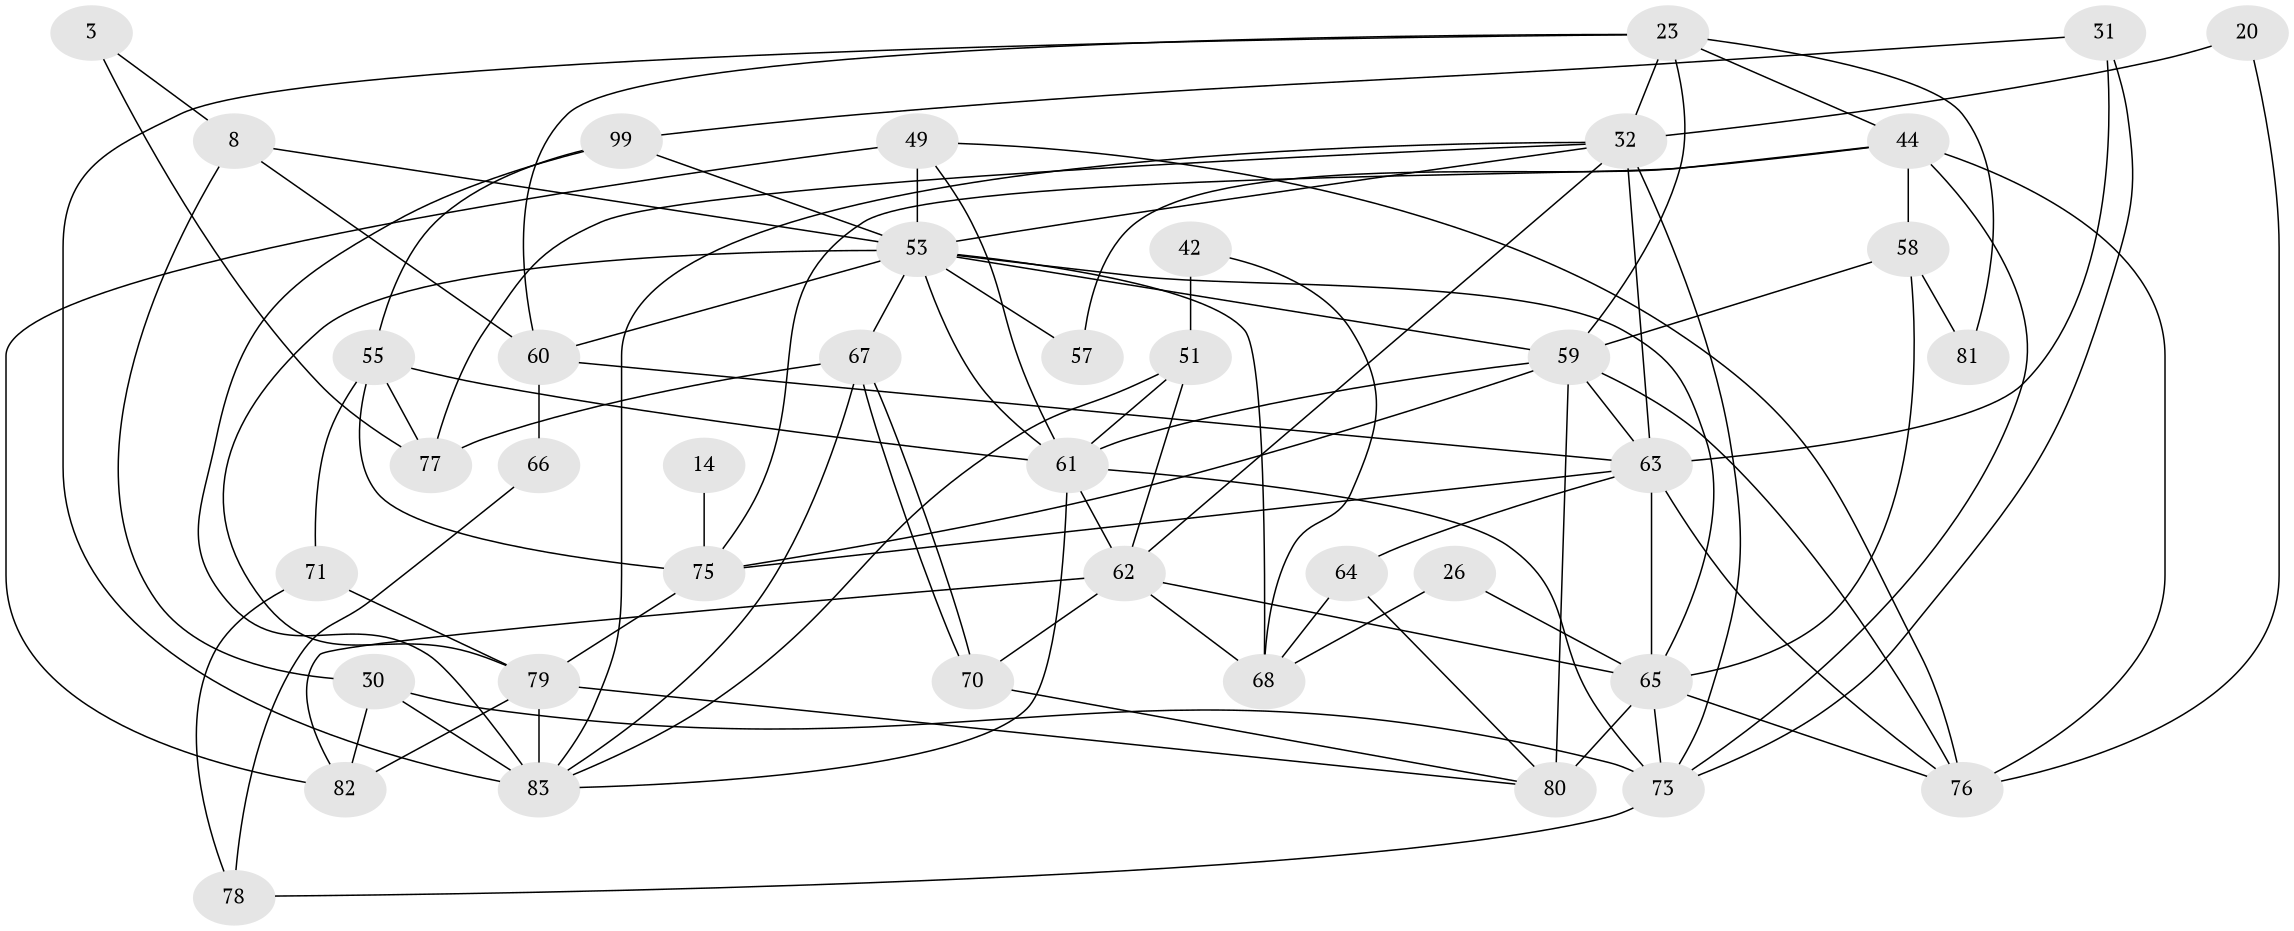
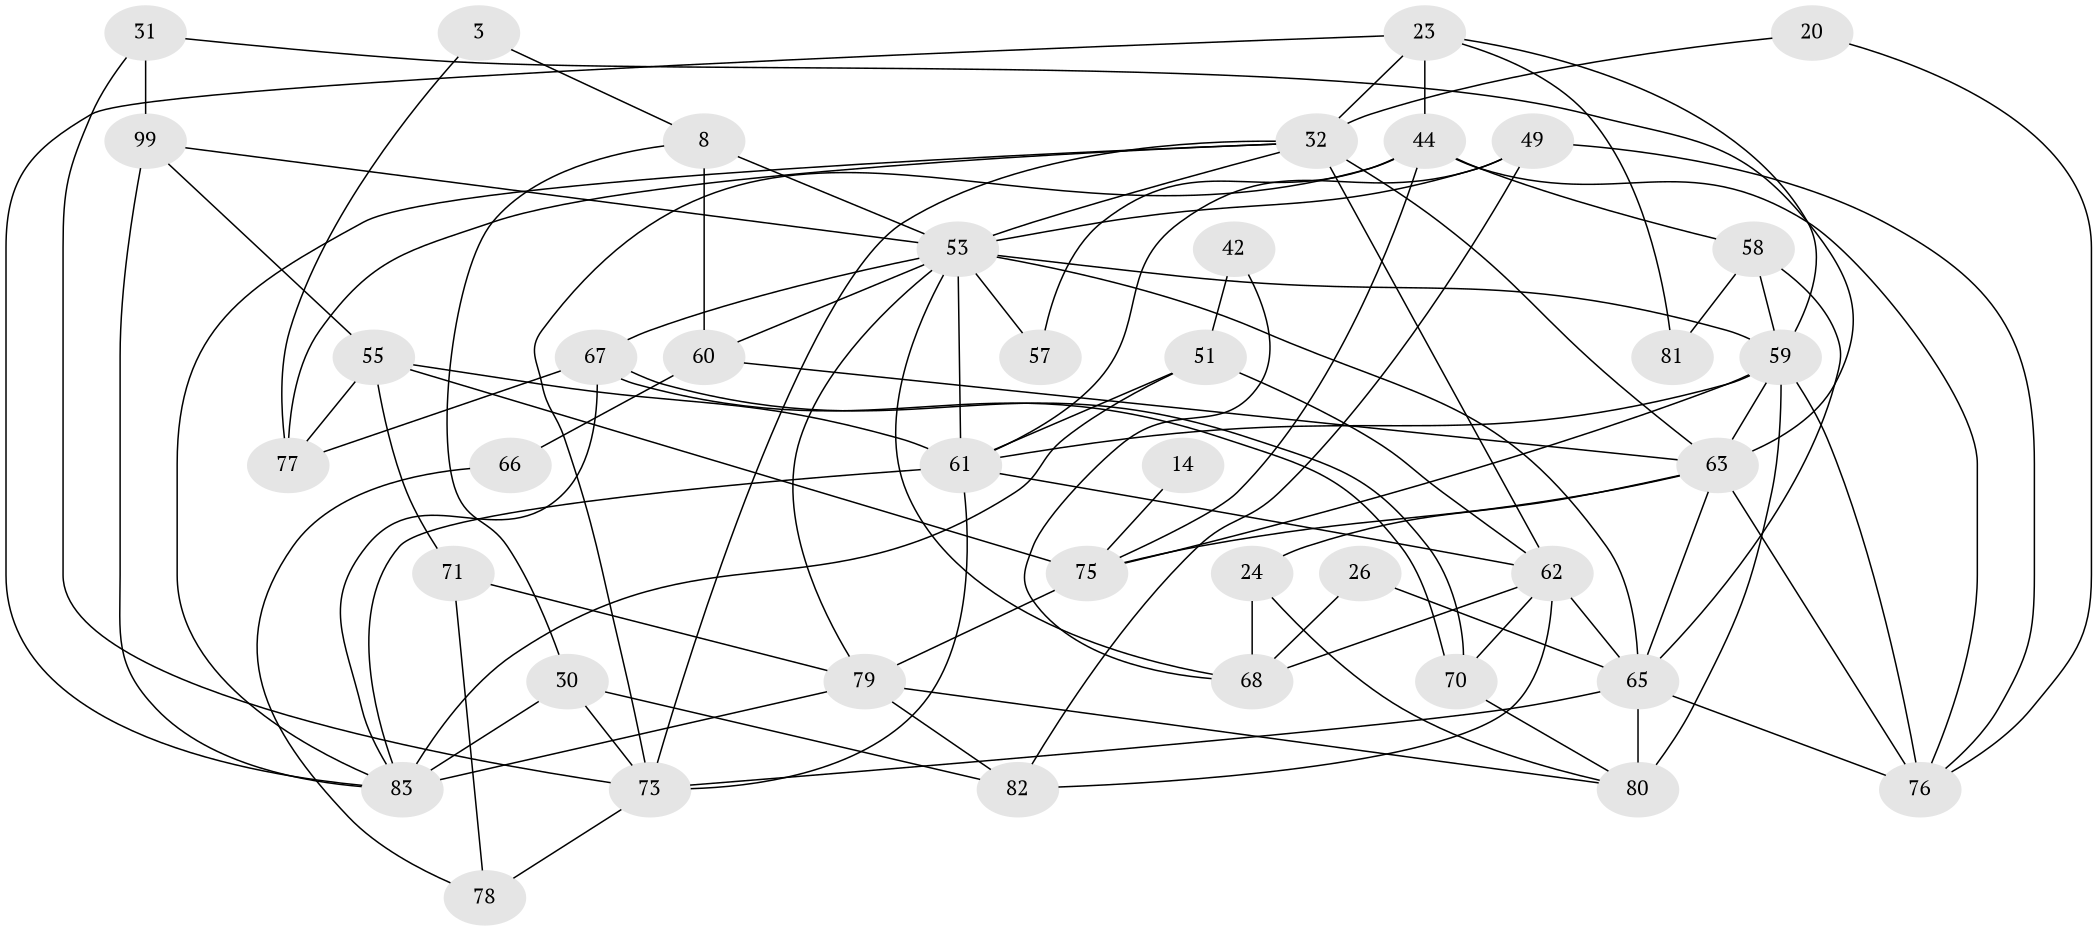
edge "23" -- "60": removed
node "64": label "64" -> "24"
